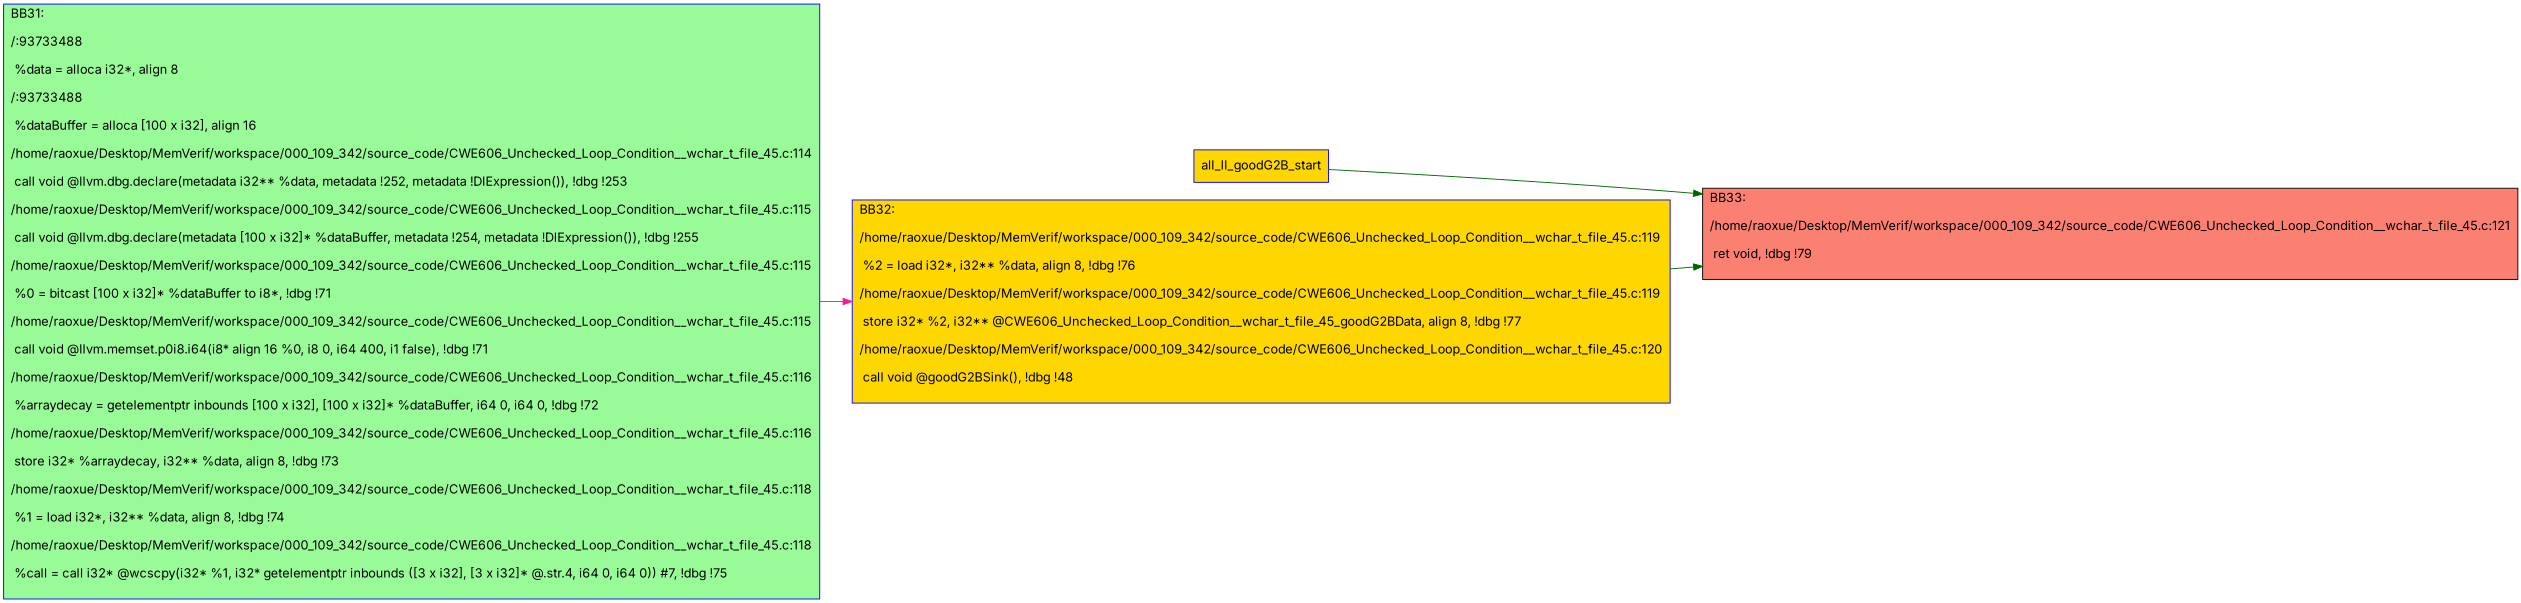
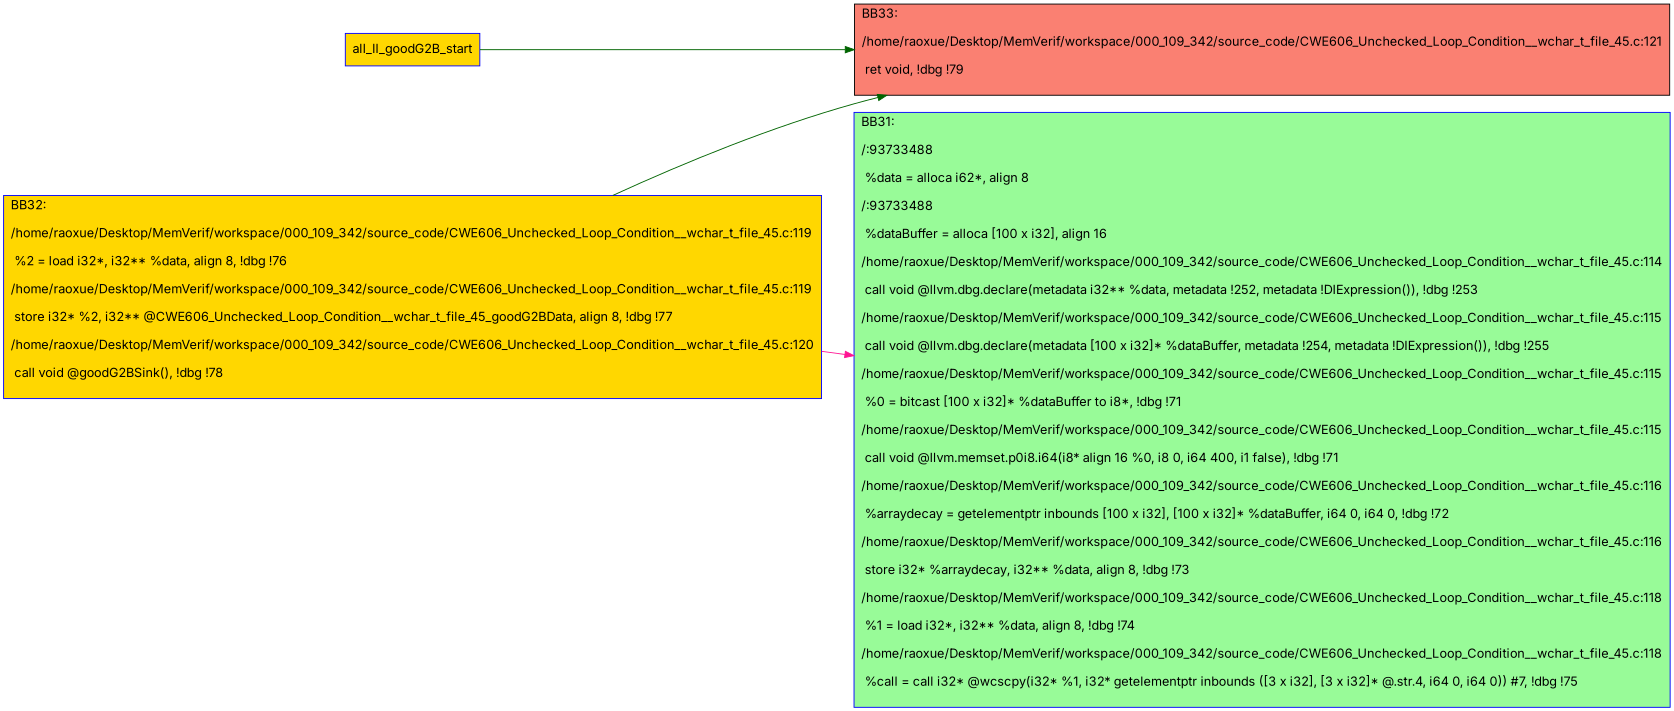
node "BB31:": text "%data = alloca i32*, align 8" -> "%data = alloca i62*, align 8"
edge "BB31:" -> "BB32:": reversed
node "BB32:": text "call void @goodG2BSink(), !dbg !48" -> "call void @goodG2BSink(), !dbg !78"
